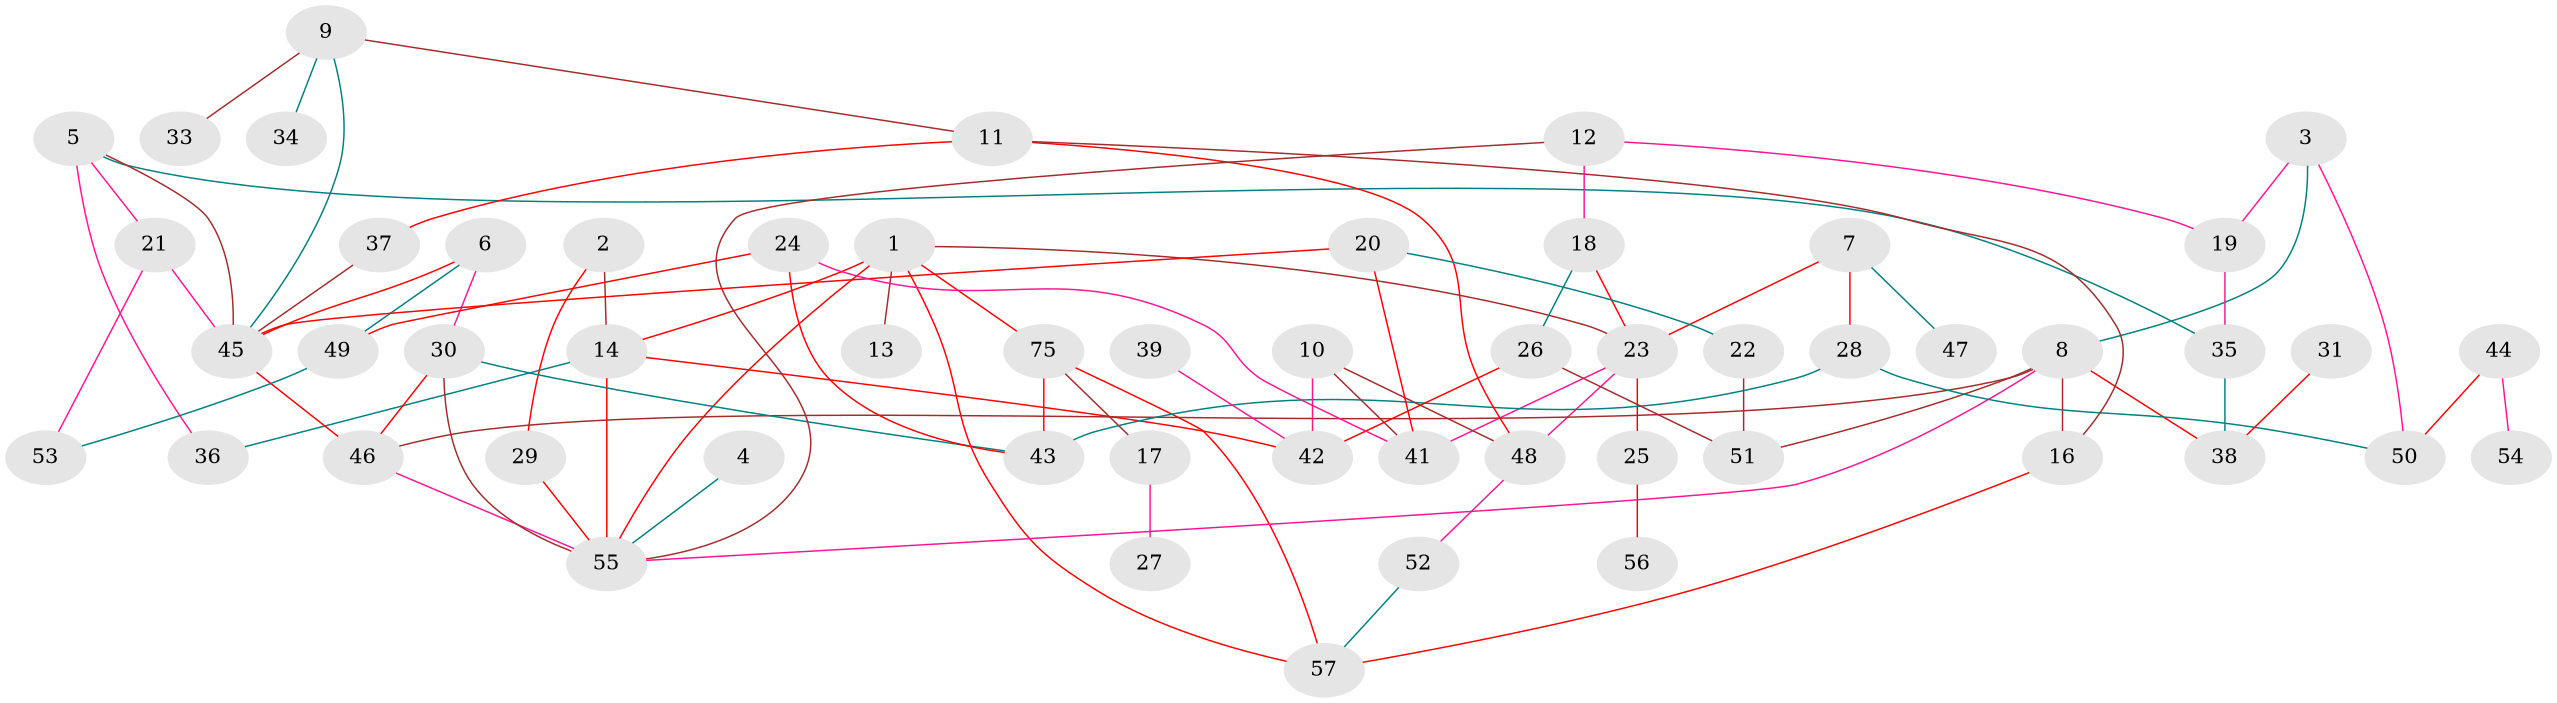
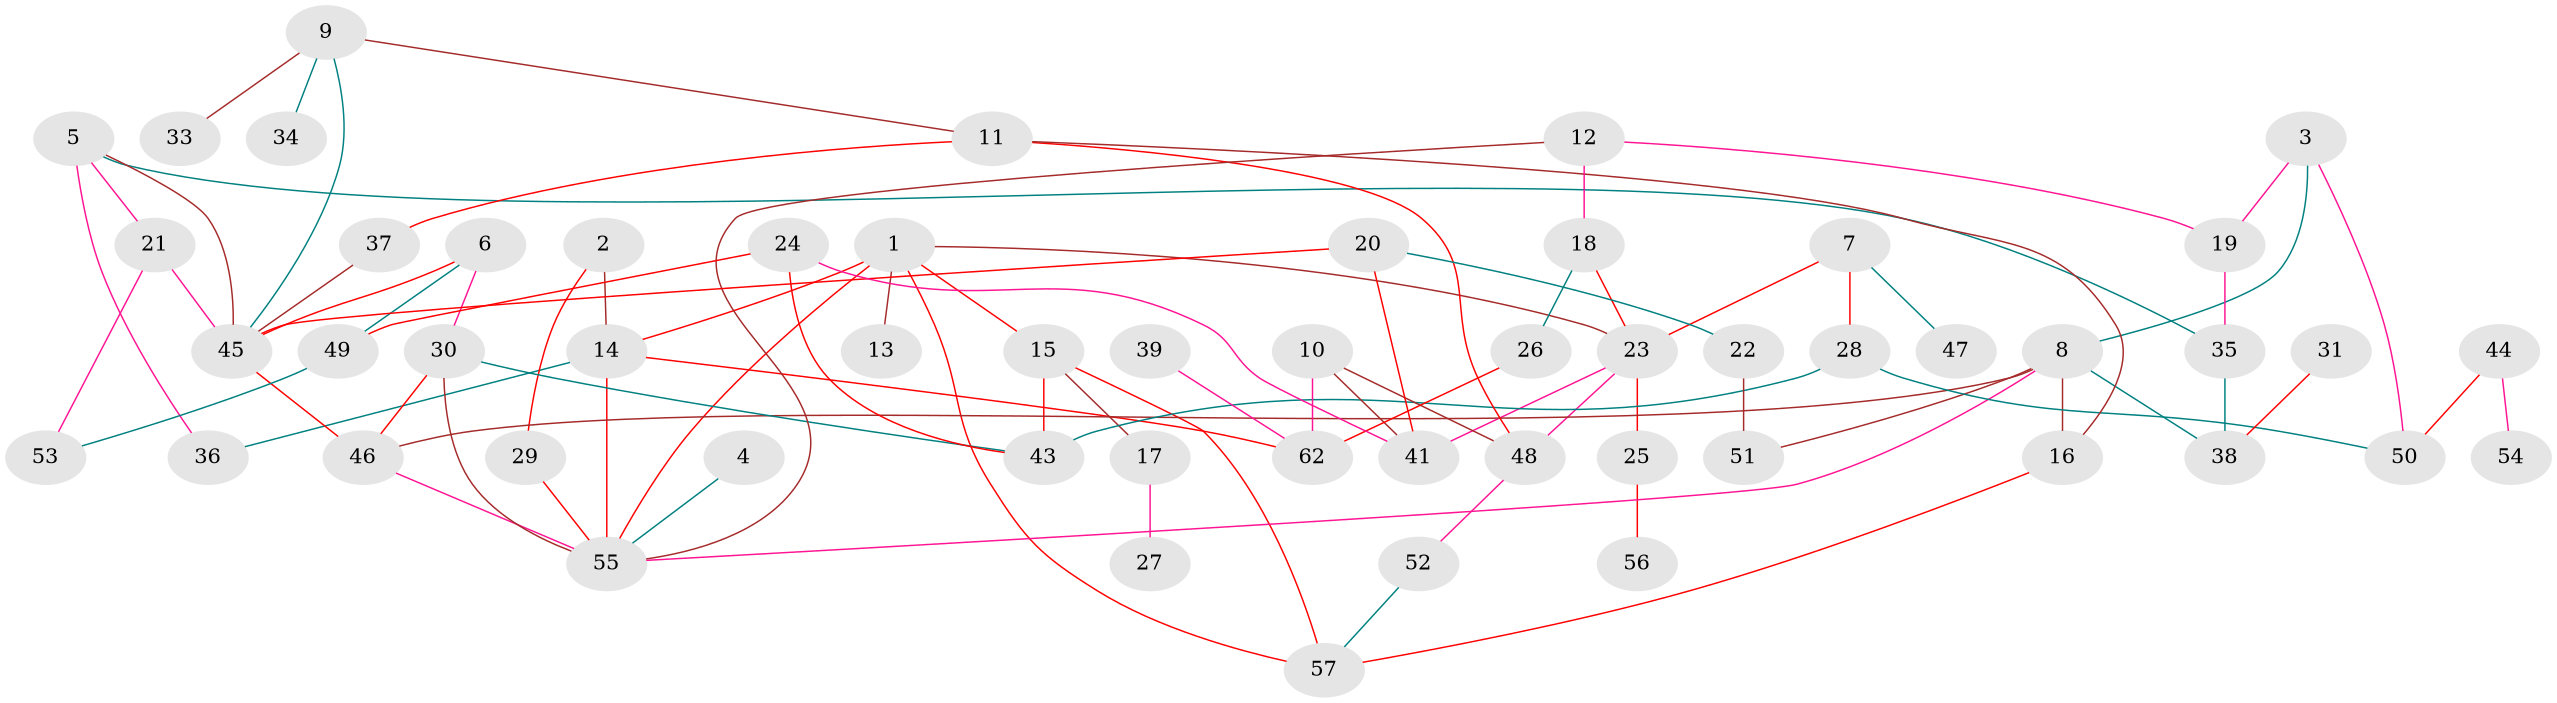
node "75": label "75" -> "15"
edge "26" -- "51": removed
edge "8" -- "38": color red -> teal
node "42": label "42" -> "62"
